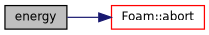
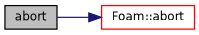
node "energy": label "energy" -> "abort"
